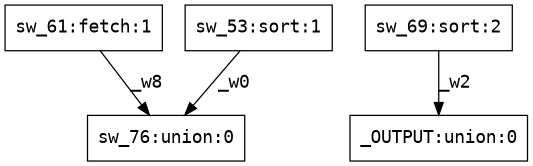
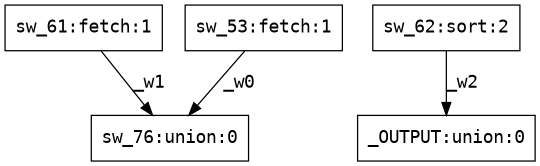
node "sw_53:sort:1": label "sw_53:sort:1" -> "sw_53:fetch:1"
node "sw_69:sort:2": label "sw_69:sort:2" -> "sw_62:sort:2"
edge "sw_61:fetch:1" -> "sw_76:union:0": label "_w8" -> "_w1"
